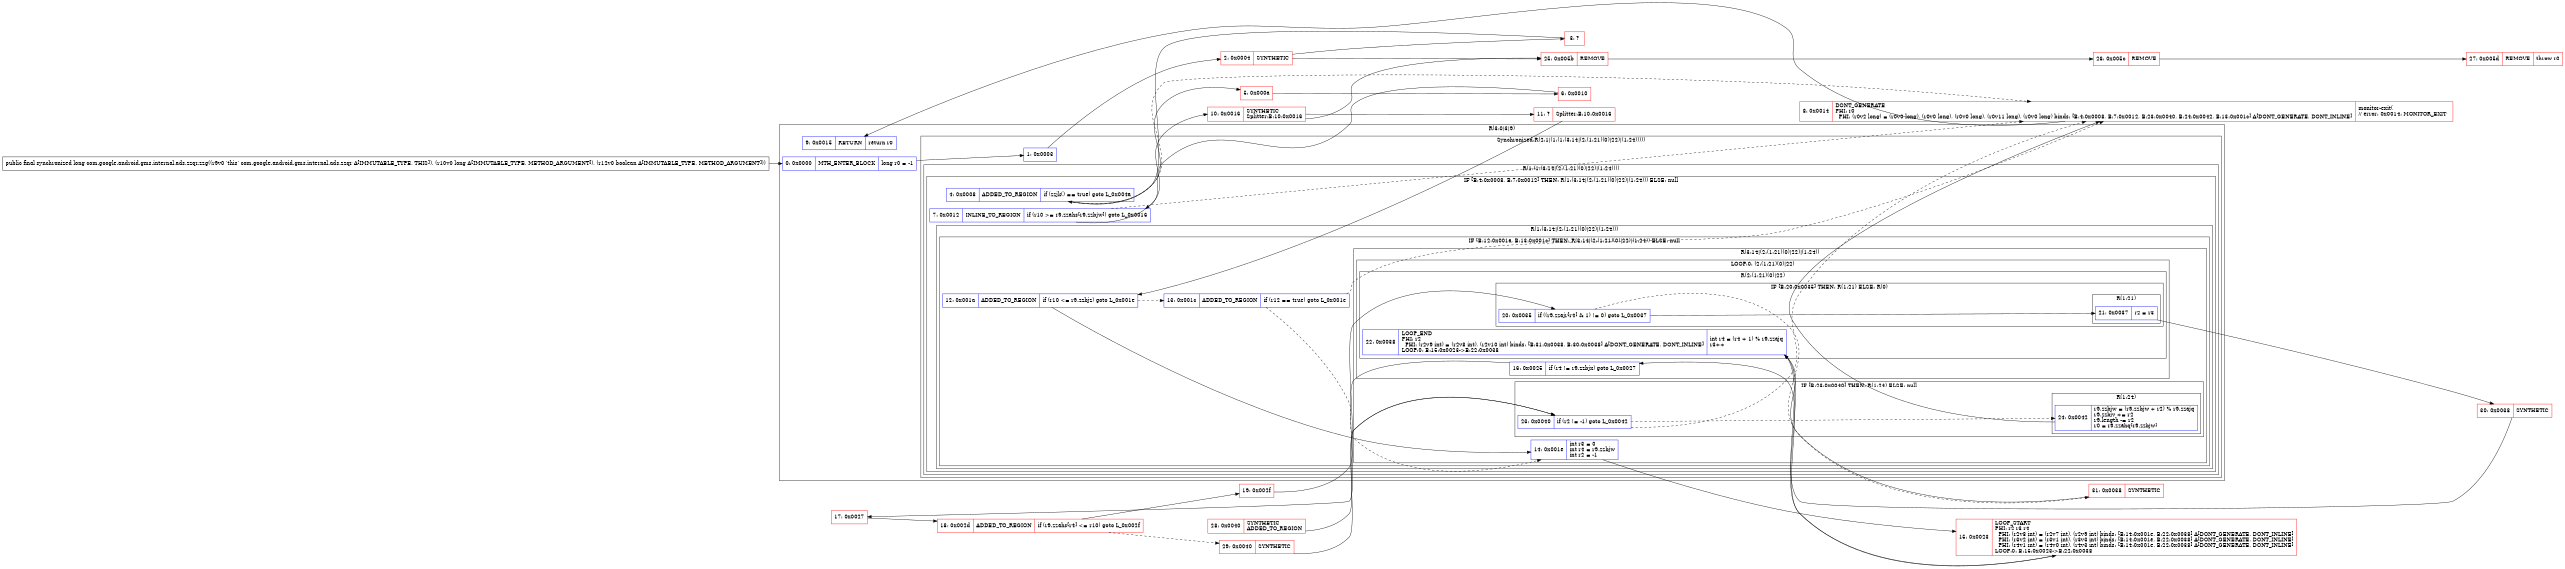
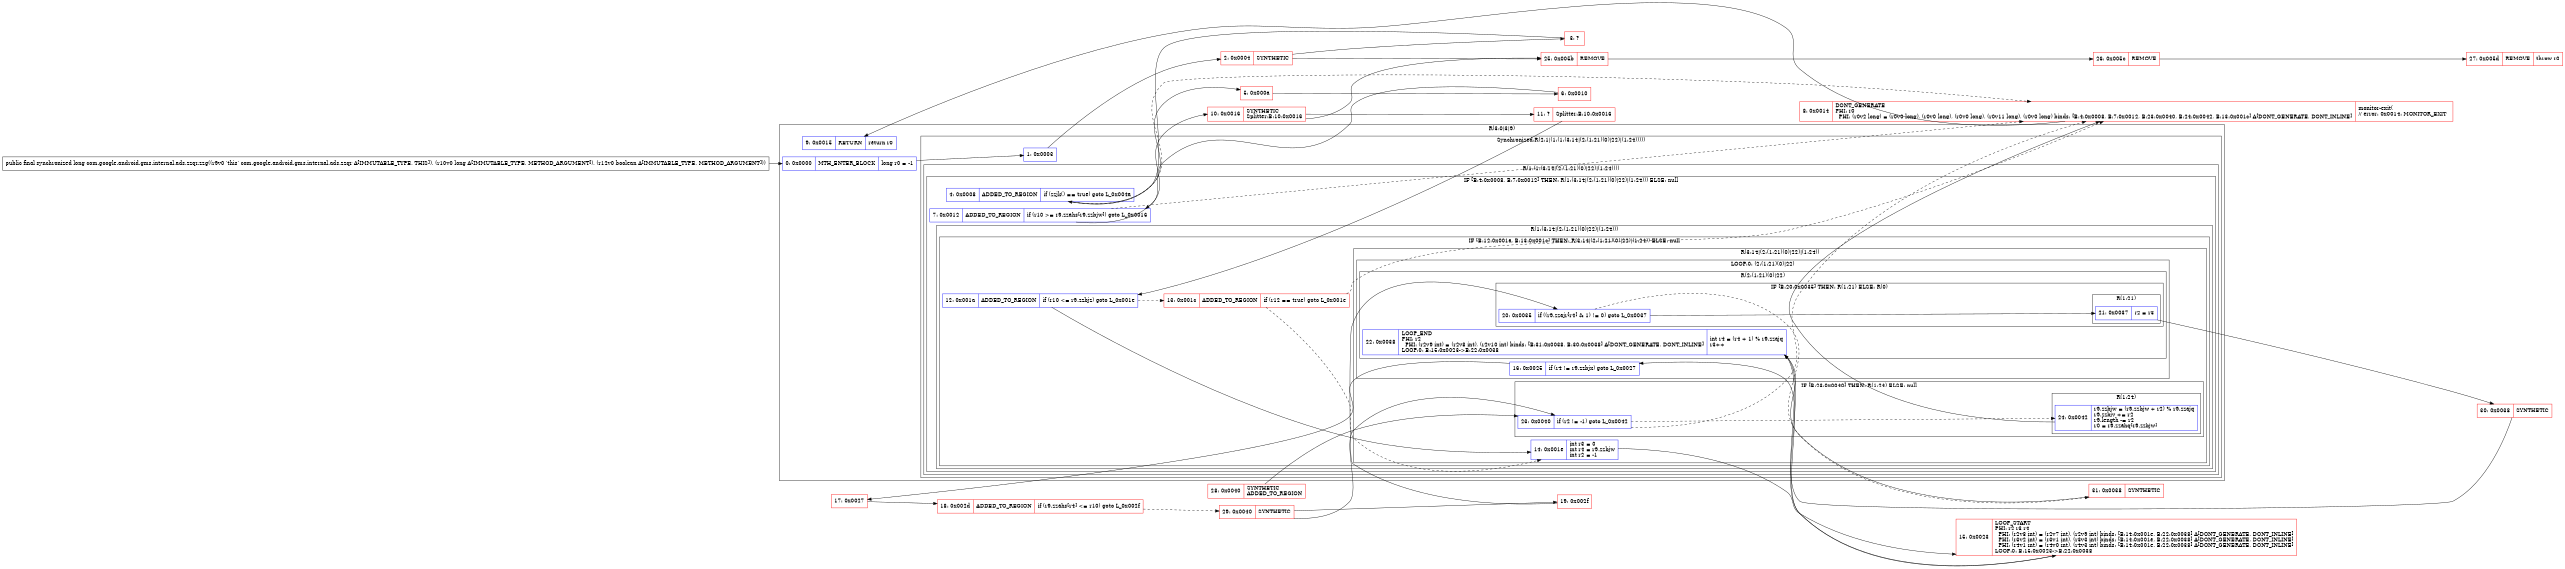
node "7: 0x0012": text "INLINE_TO_REGION" -> "ADDED_TO_REGION"
node "13: 0x001c": color blue -> red
edge "18: 0x002d" -> "19: 0x002f": now "29: 0x0040" -> "19: 0x002f"
